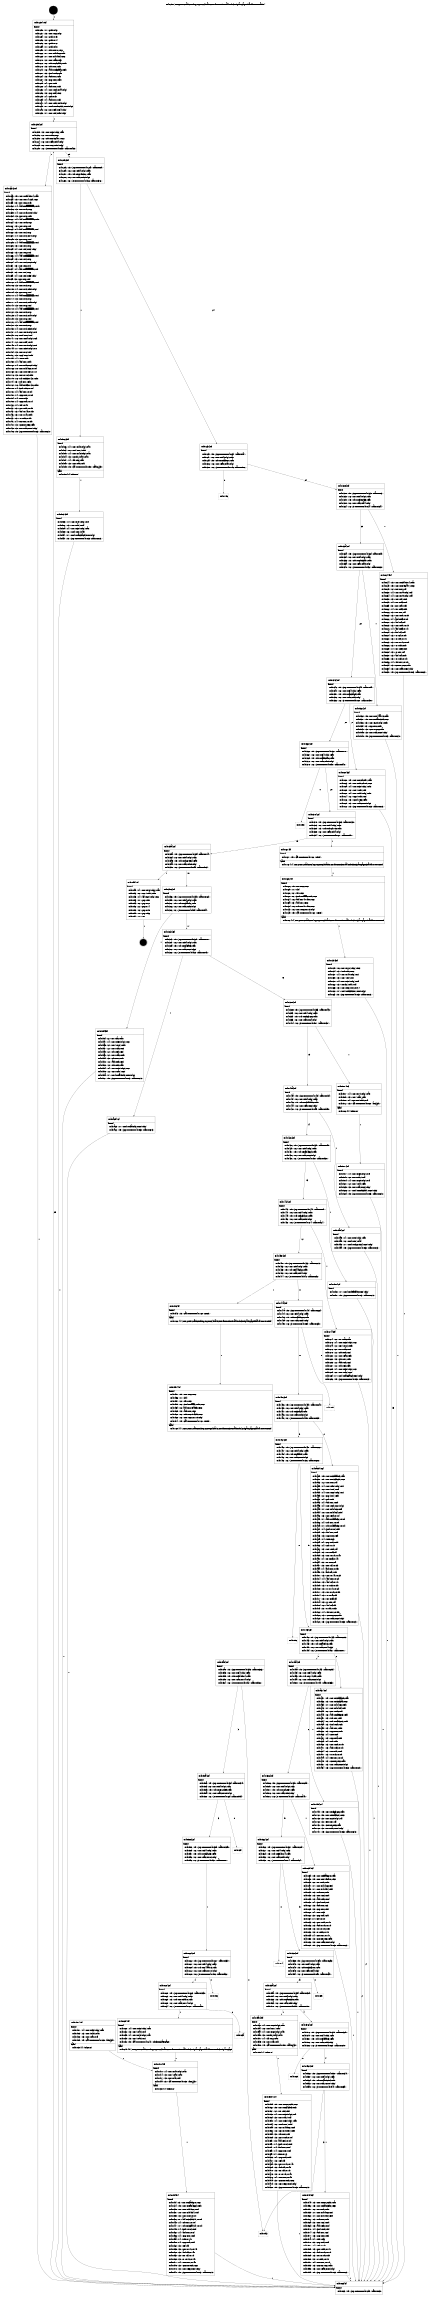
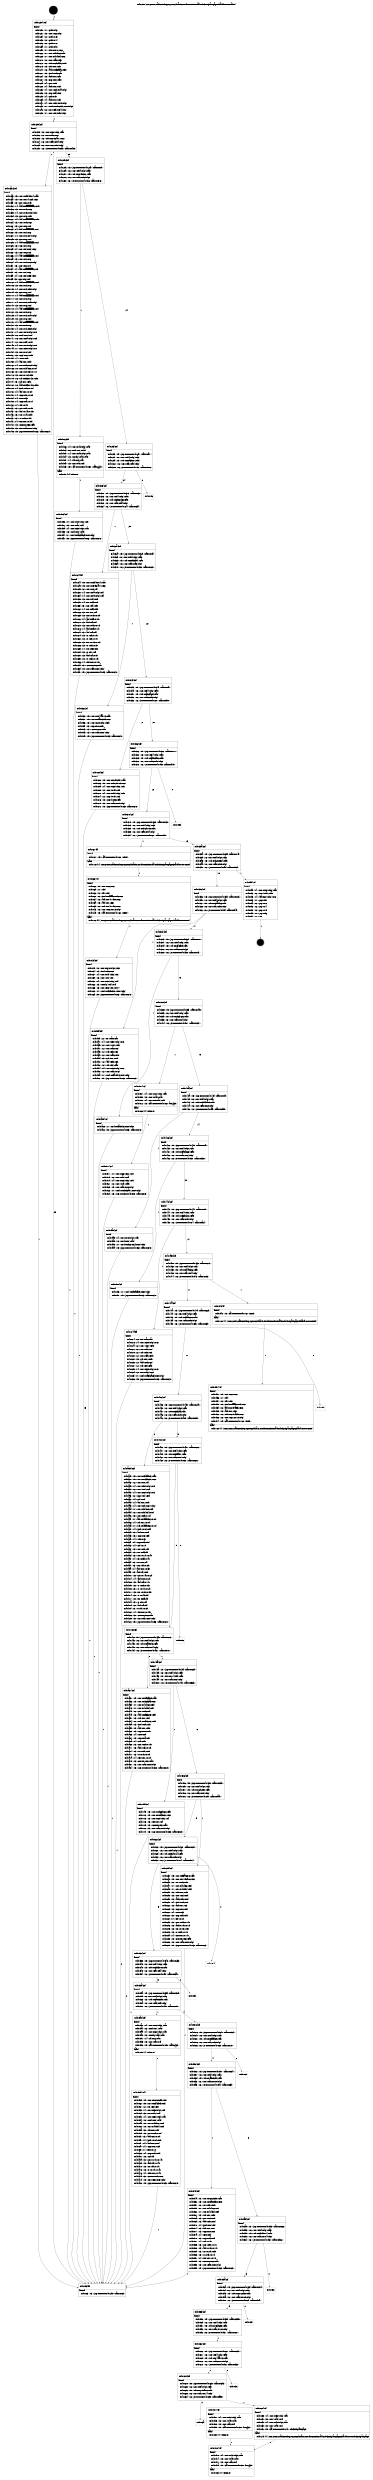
edge "0x401592 [28]" -> "0x401dd2": now "0x401592 [28]" -> "0x4015ae [28]"
node "0x401d1f [97]": removed
